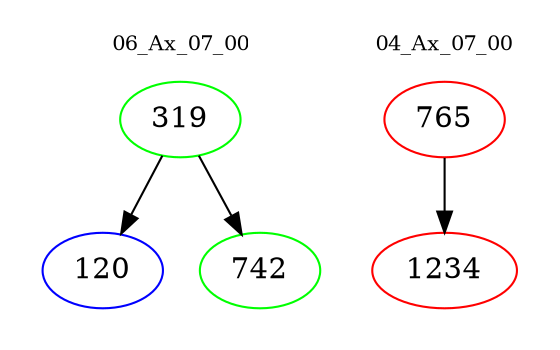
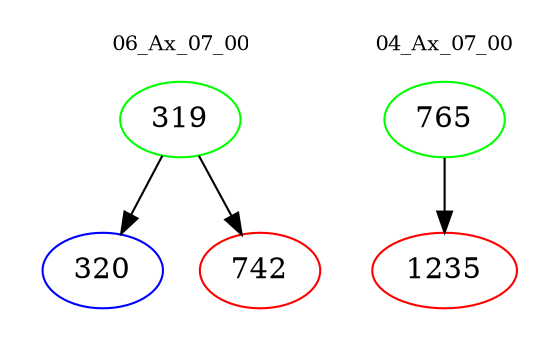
node "765": color red -> green
node "120": label "120" -> "320"
node "742": color green -> red
node "1234": label "1234" -> "1235"
